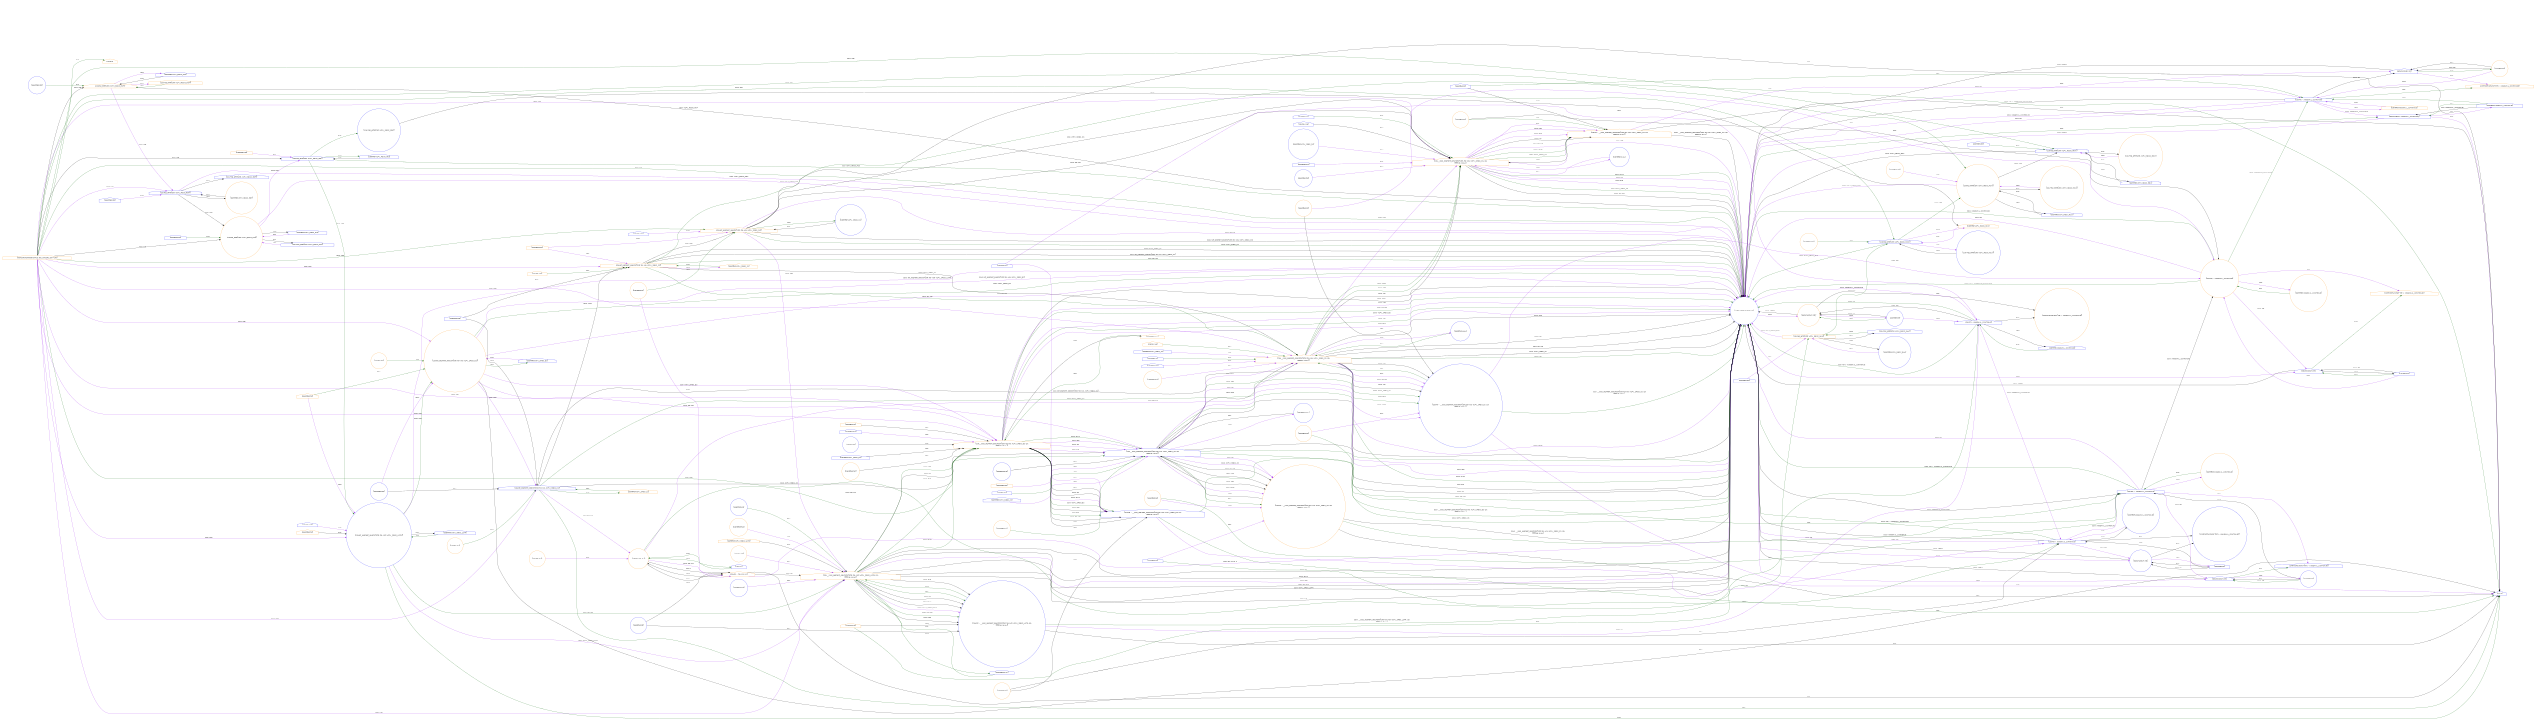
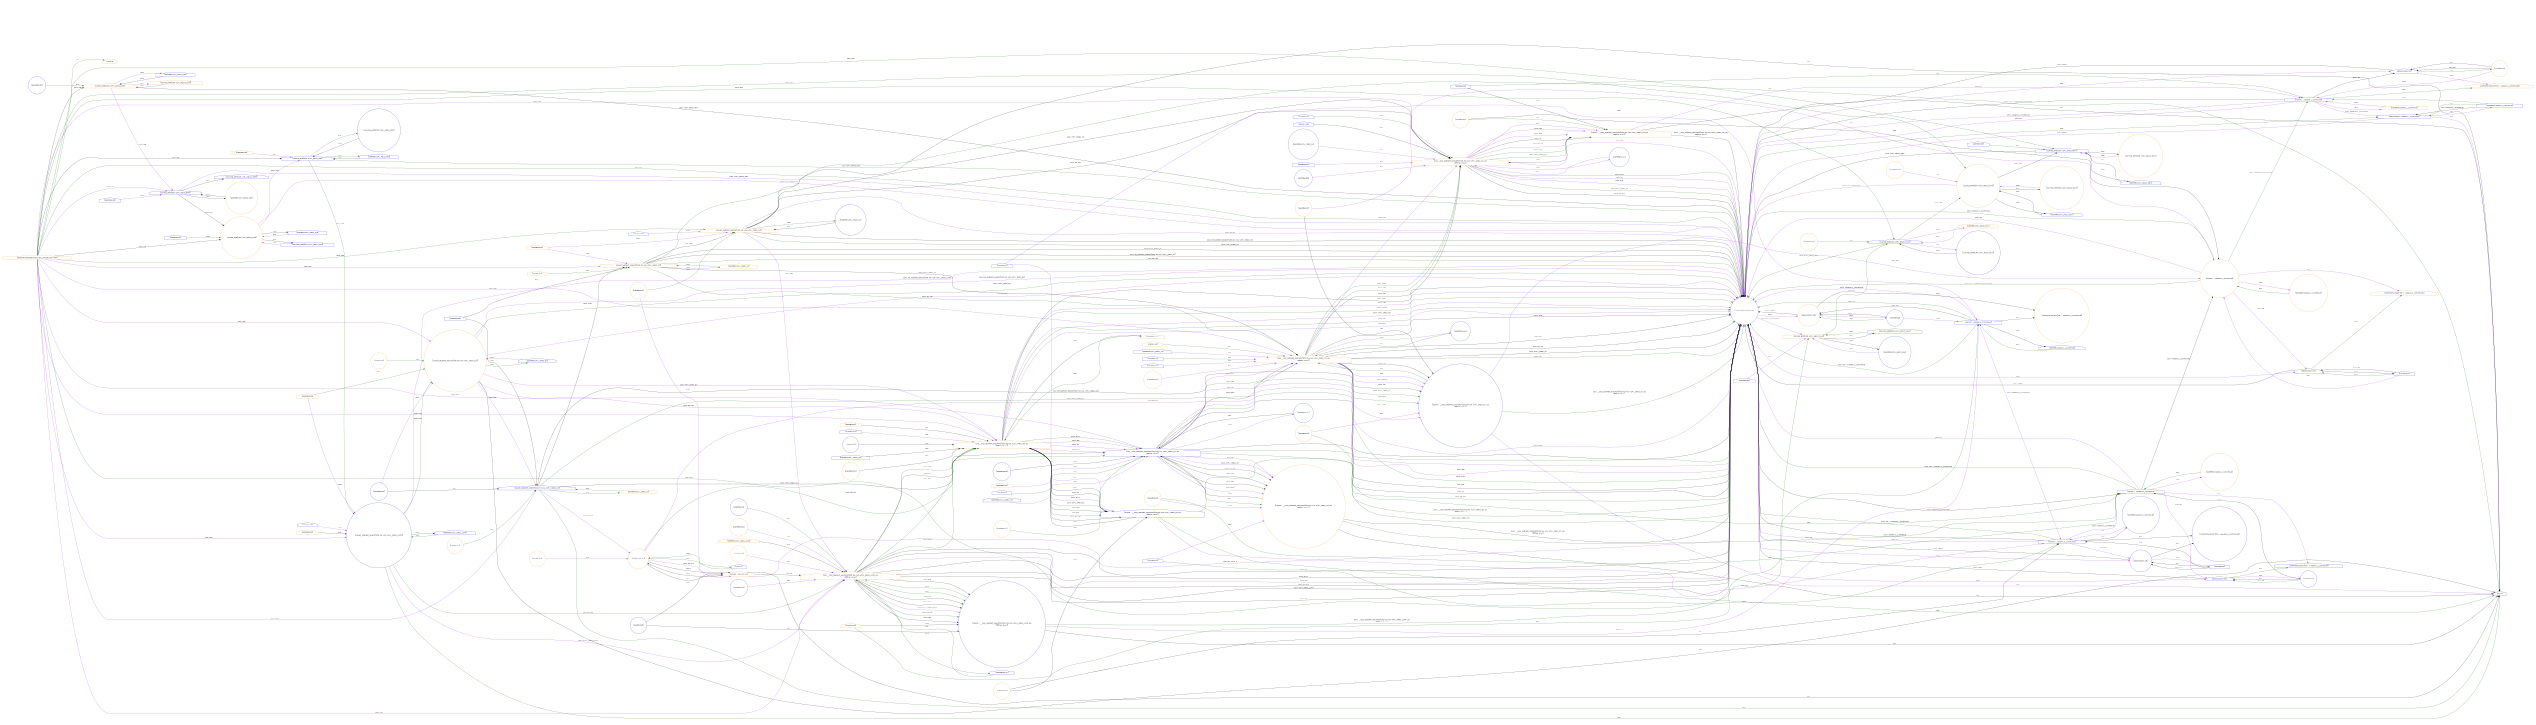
edge "(Call,*reg_write(ctxt, VCPU_REGS_RDI))" -> "(Identifier,VCPU_REGS_RCX)": now "(Call,*reg_write(ctxt, VCPU_REGS_RDI))" -> "(Call,reg_write(ctxt, VCPU_REGS_RDI))"
edge "(Call,reg_write(ctxt, VCPU_REGS_RAX))" -> "(MethodReturn,static int)": reversed
